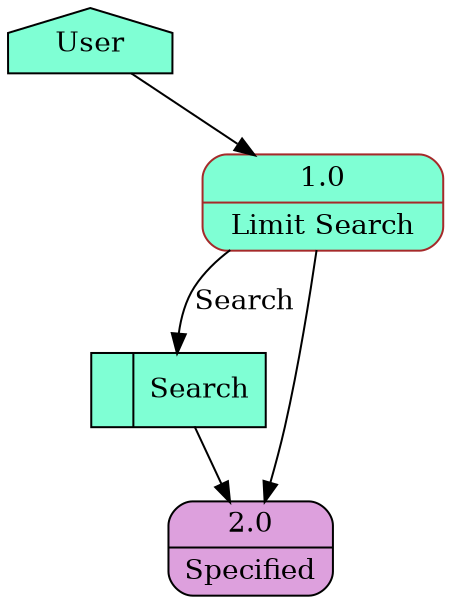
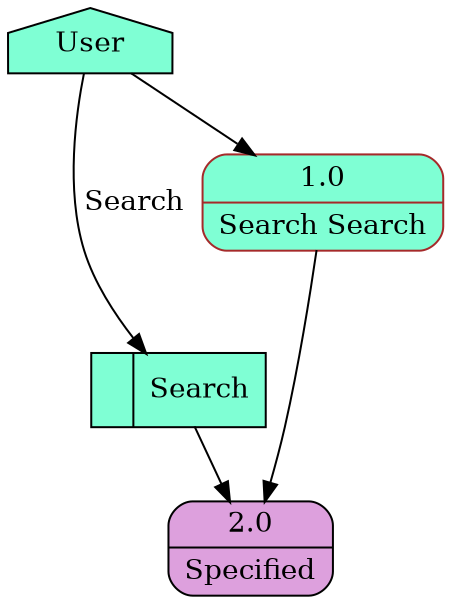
node "1.0": text "Limit Search" -> "Search Search"
edge "1.0" -> "Search": now "User" -> "Search"
